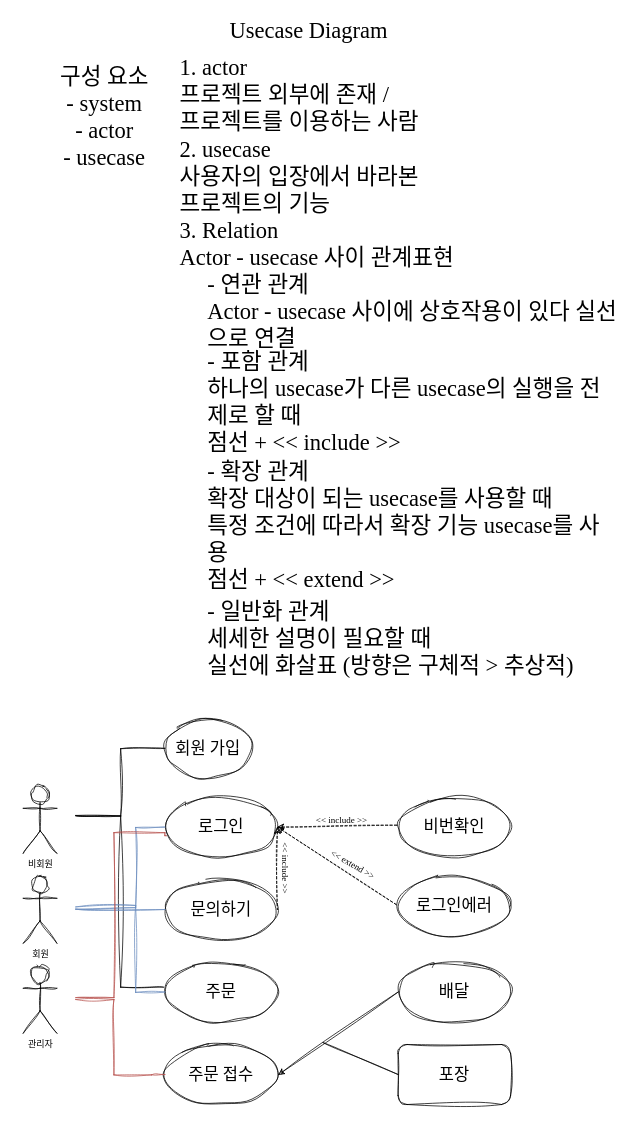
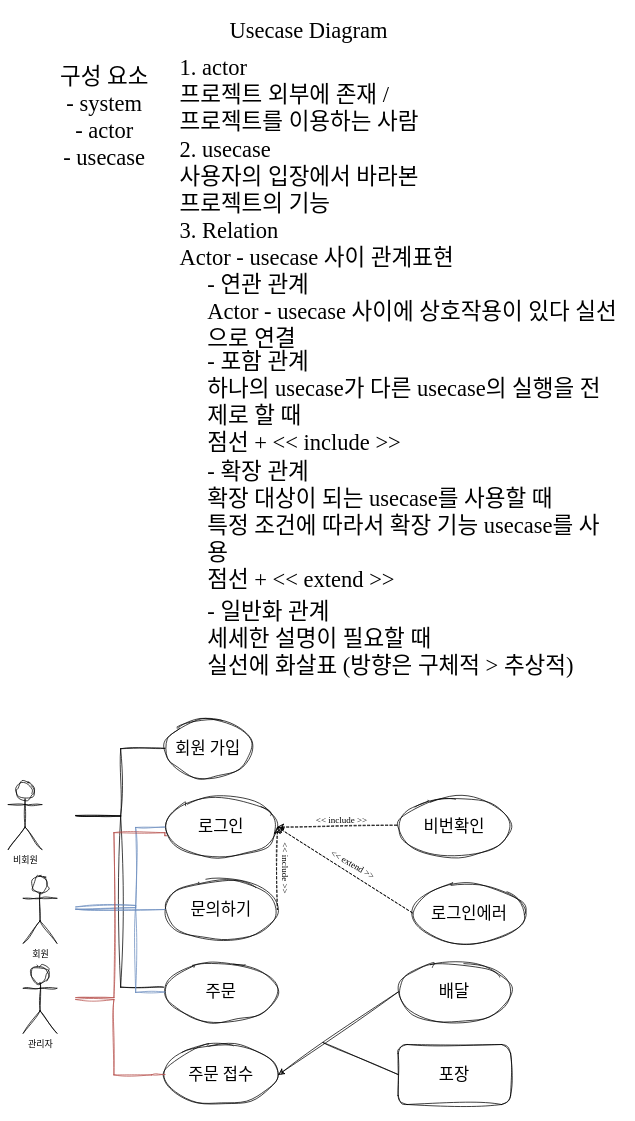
node "비회원": moved (40, 820) -> (25, 816)
node "로그인에러": moved (454, 906) -> (469, 914)
